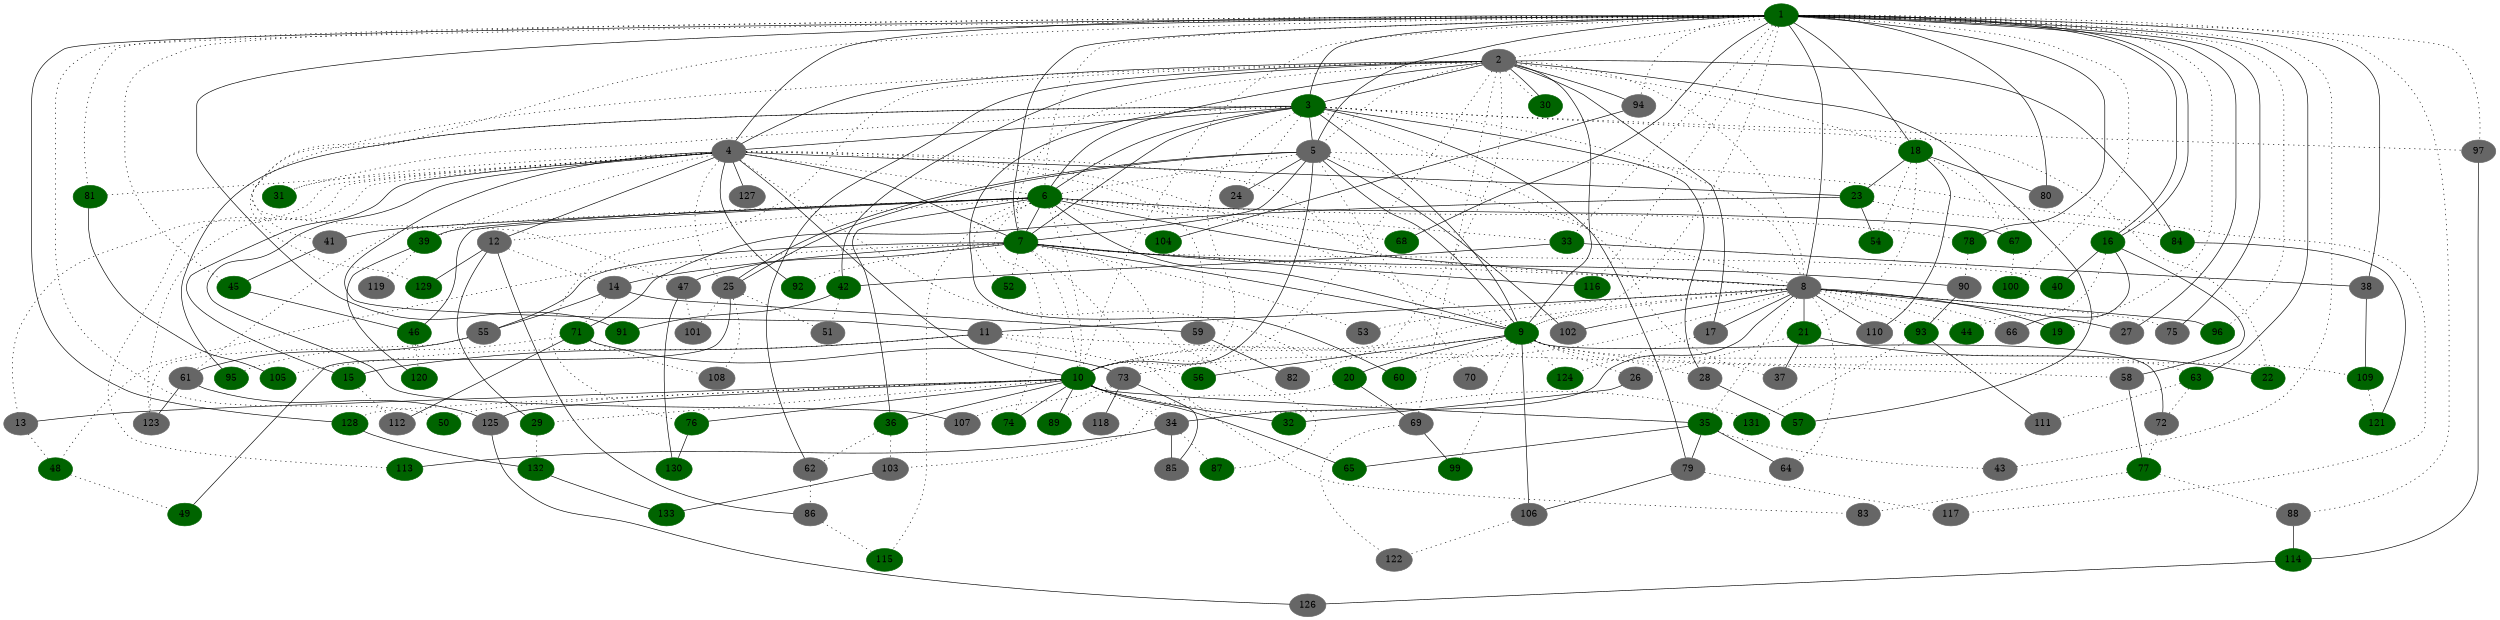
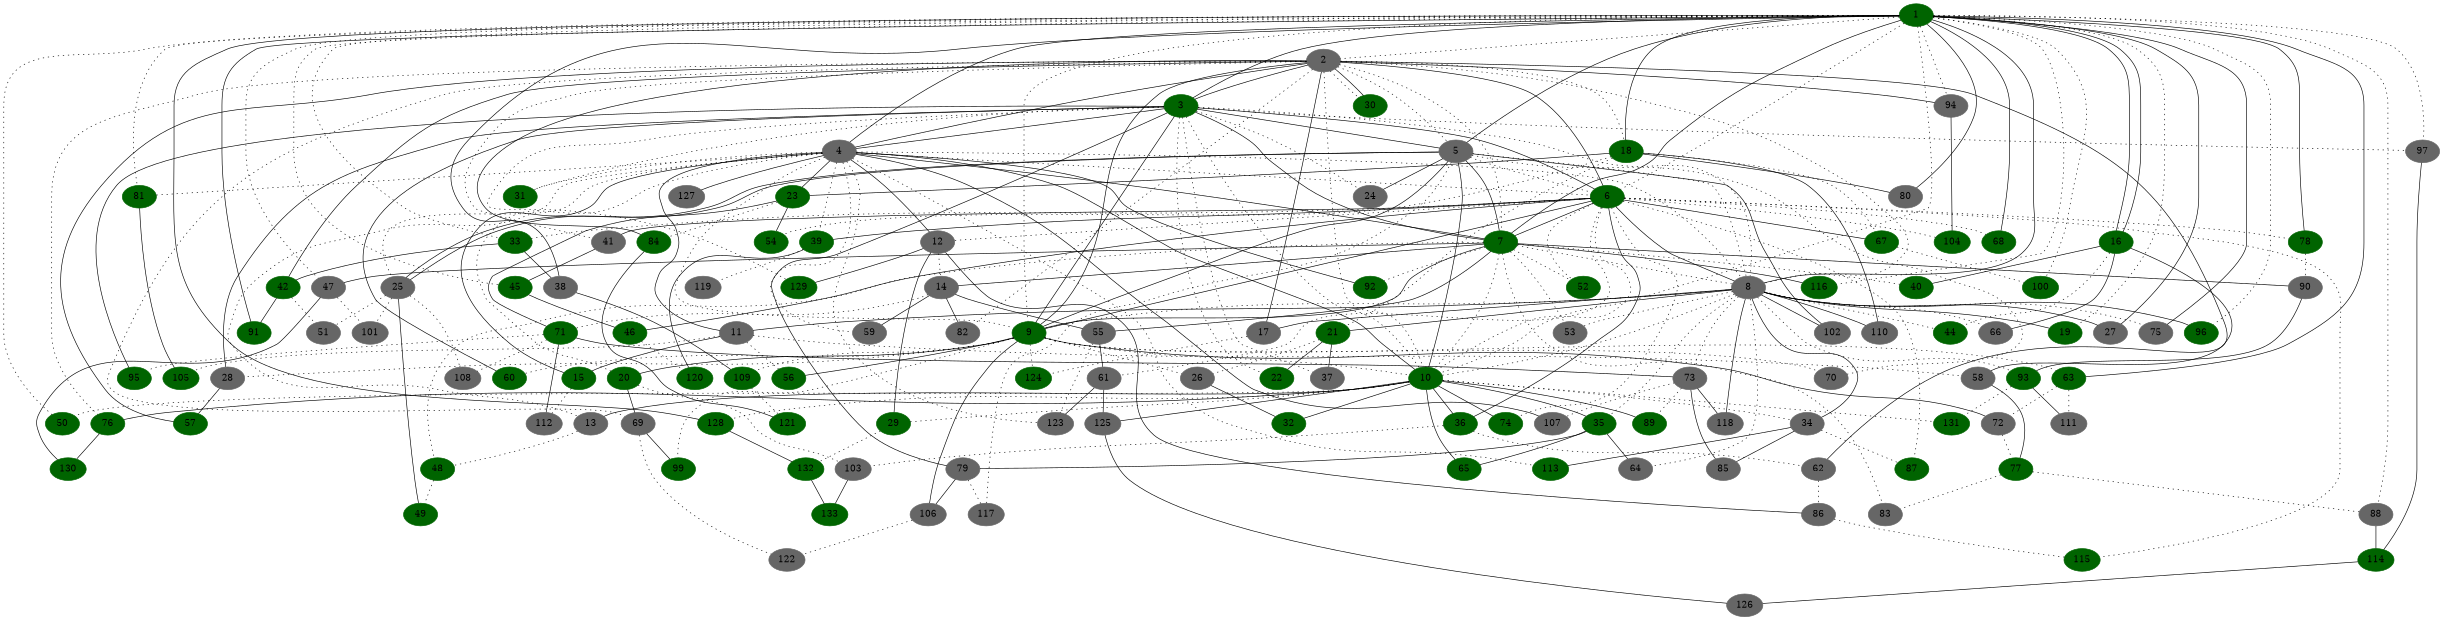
edge "8" -- "118": added
edge "59" -- "82": now "14" -- "82"
node "43": removed
